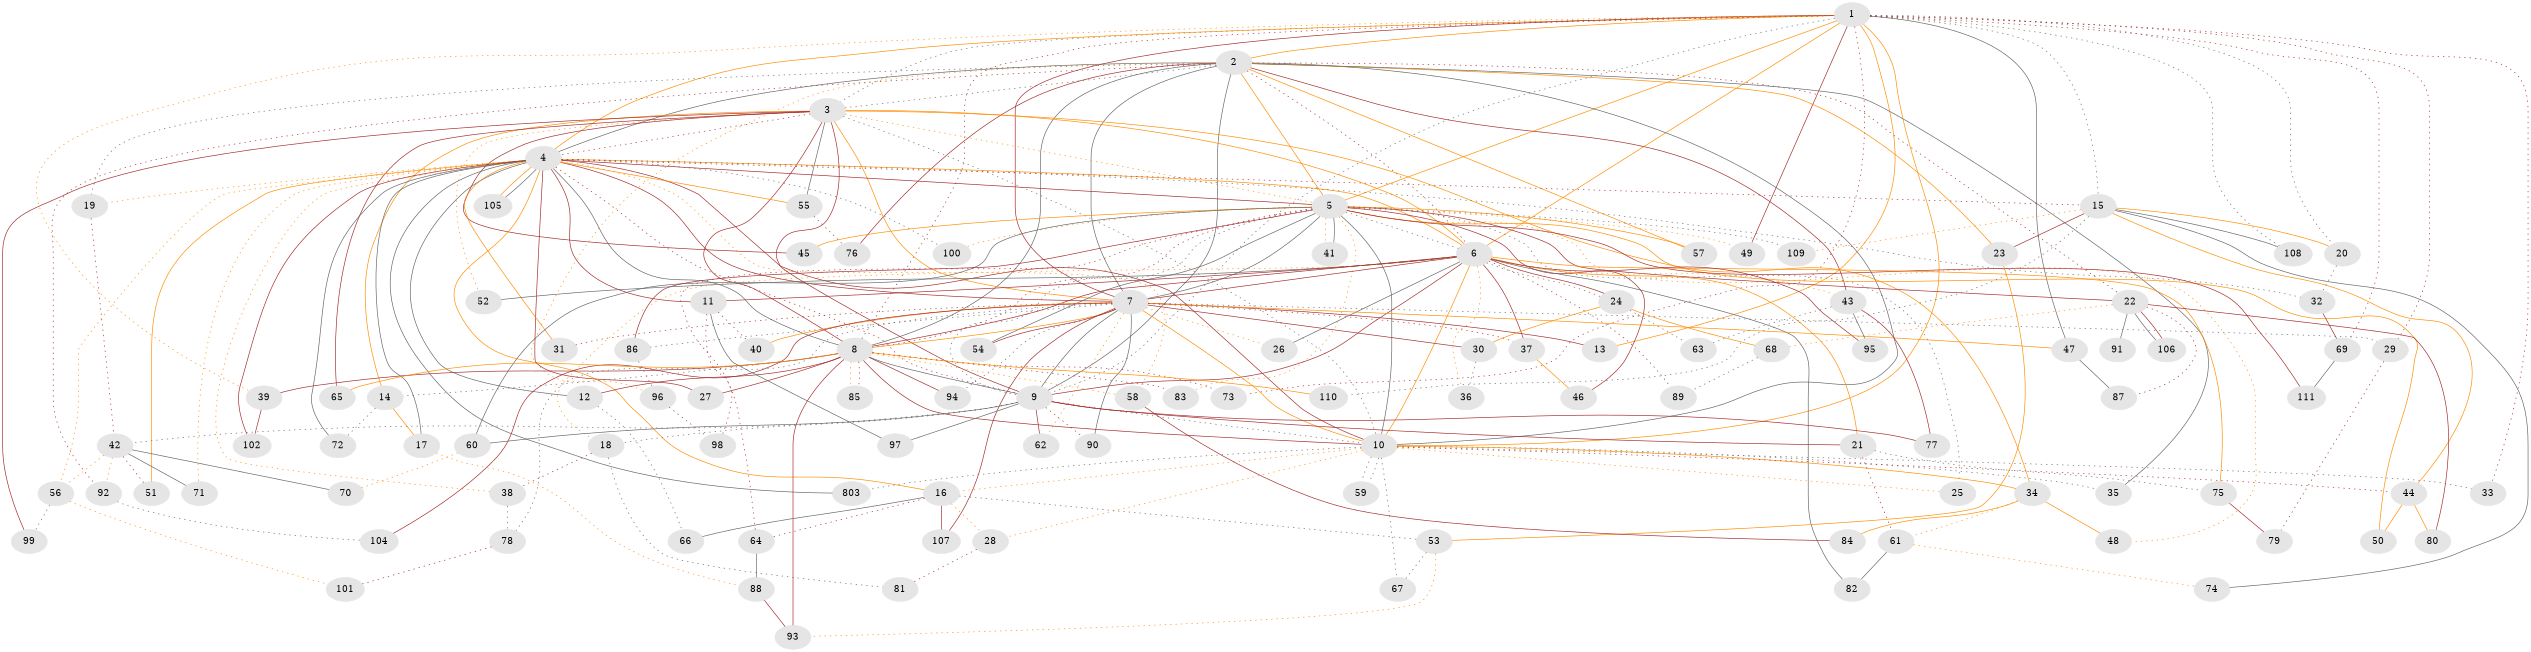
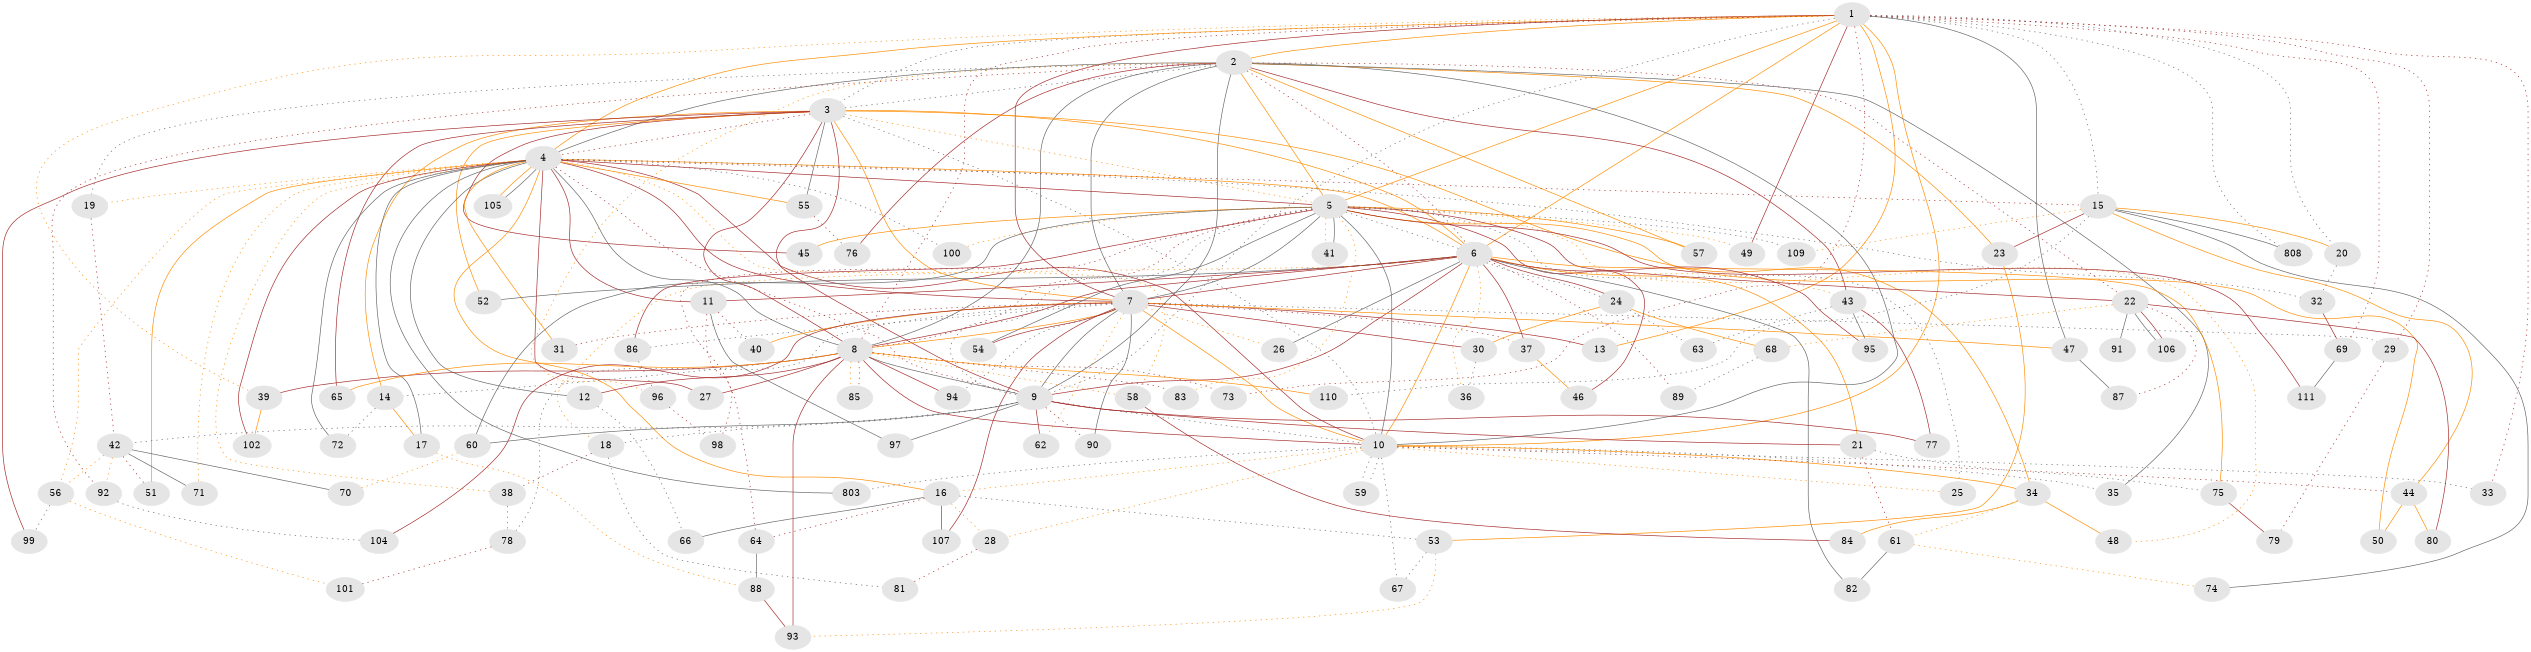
edge "3" -- "52": style dotted -> solid
node "108": label "108" -> "808"
edge "39" -- "102": color brown -> darkorange
